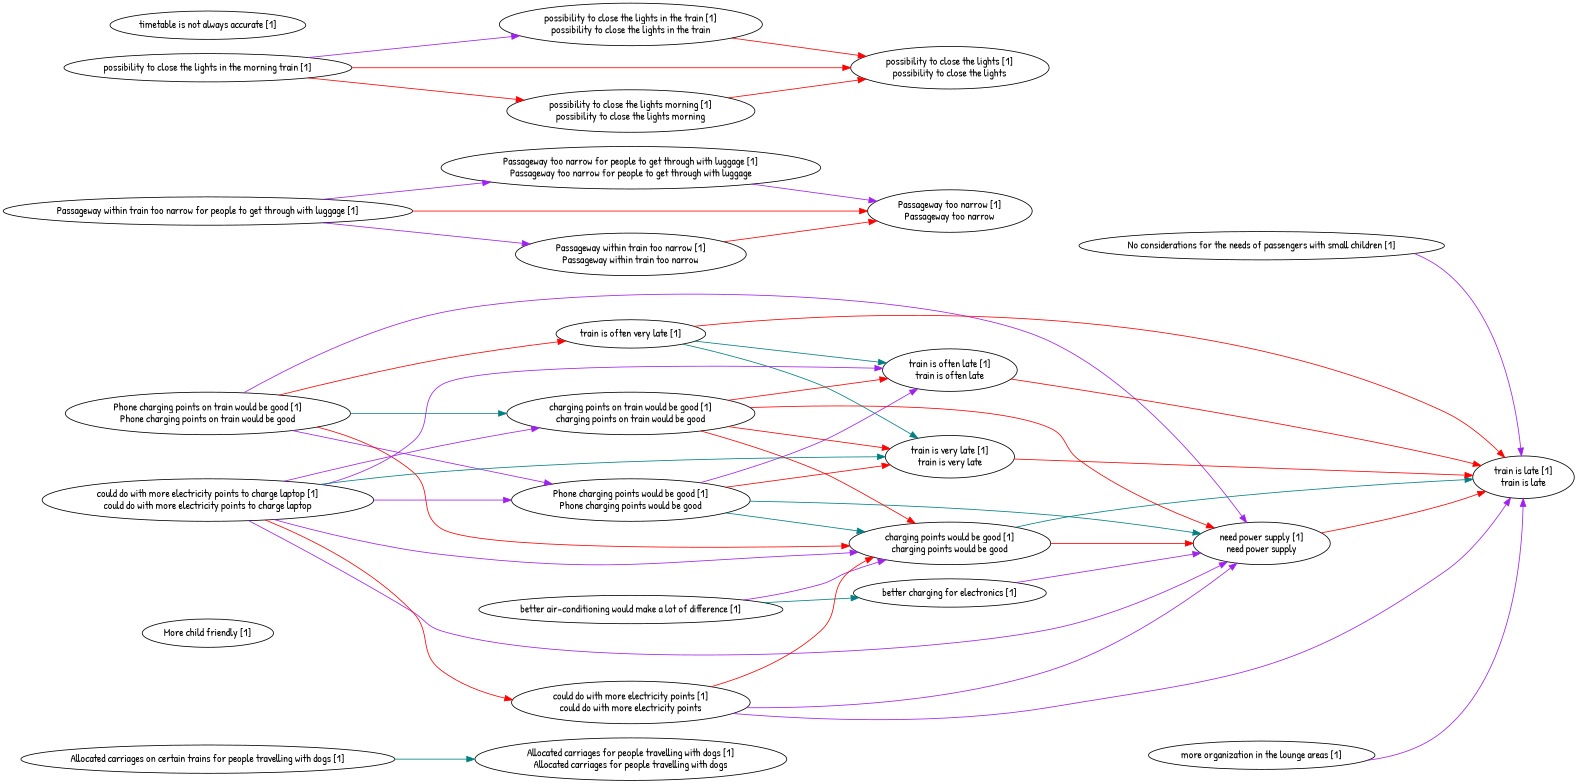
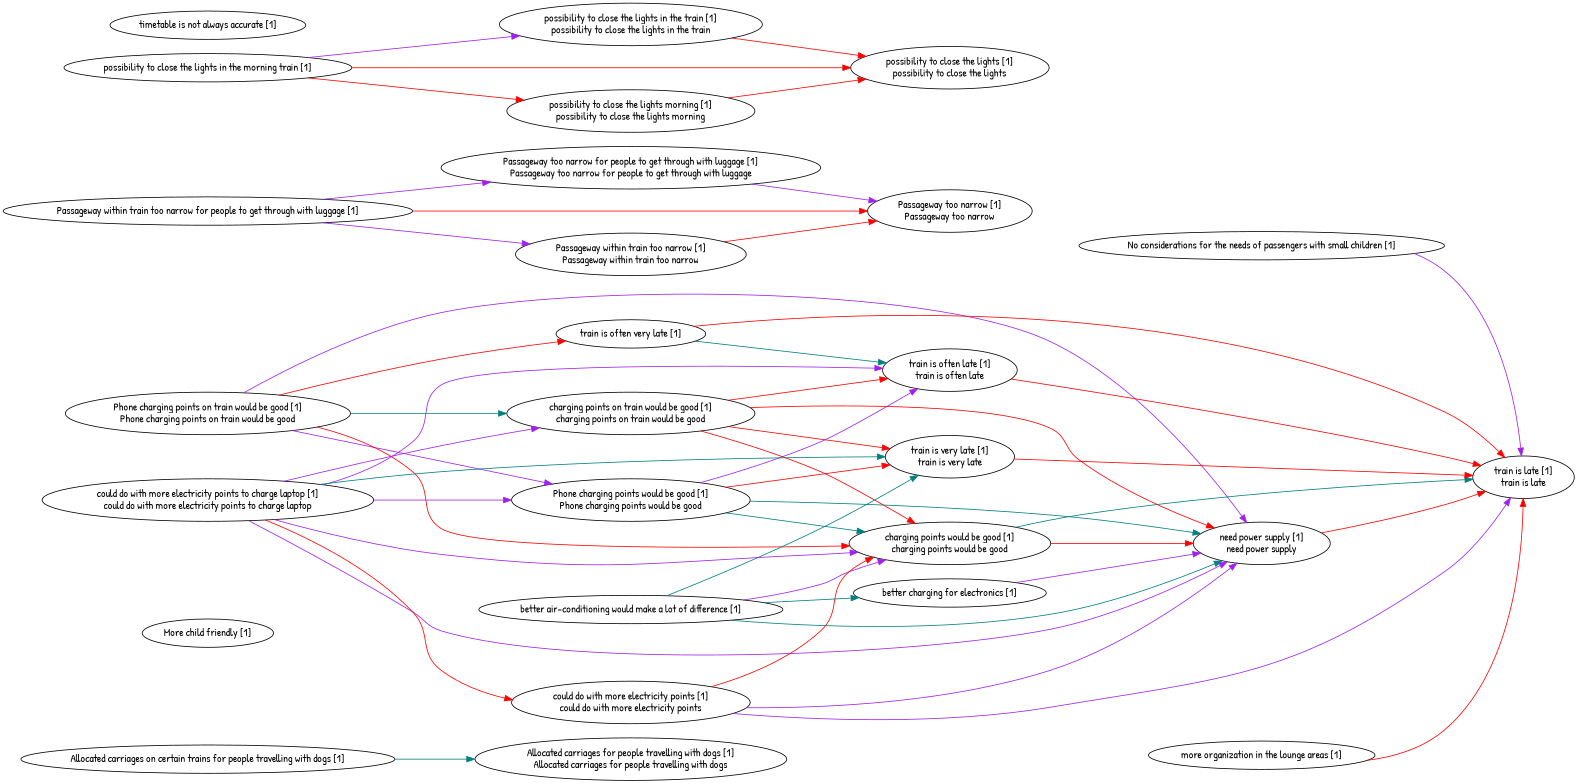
edge "train is often very late [1]" -> "train is very late [1] train is very late": now "better air-conditioning would make a lot of difference [1]" -> "train is very late [1] train is very late"
edge "better air-conditioning would make a lot of difference [1]" -> "need power supply [1] need power supply": added
edge "more organization in the lounge areas [1]" -> "train is late [1] train is late": color purple -> red
